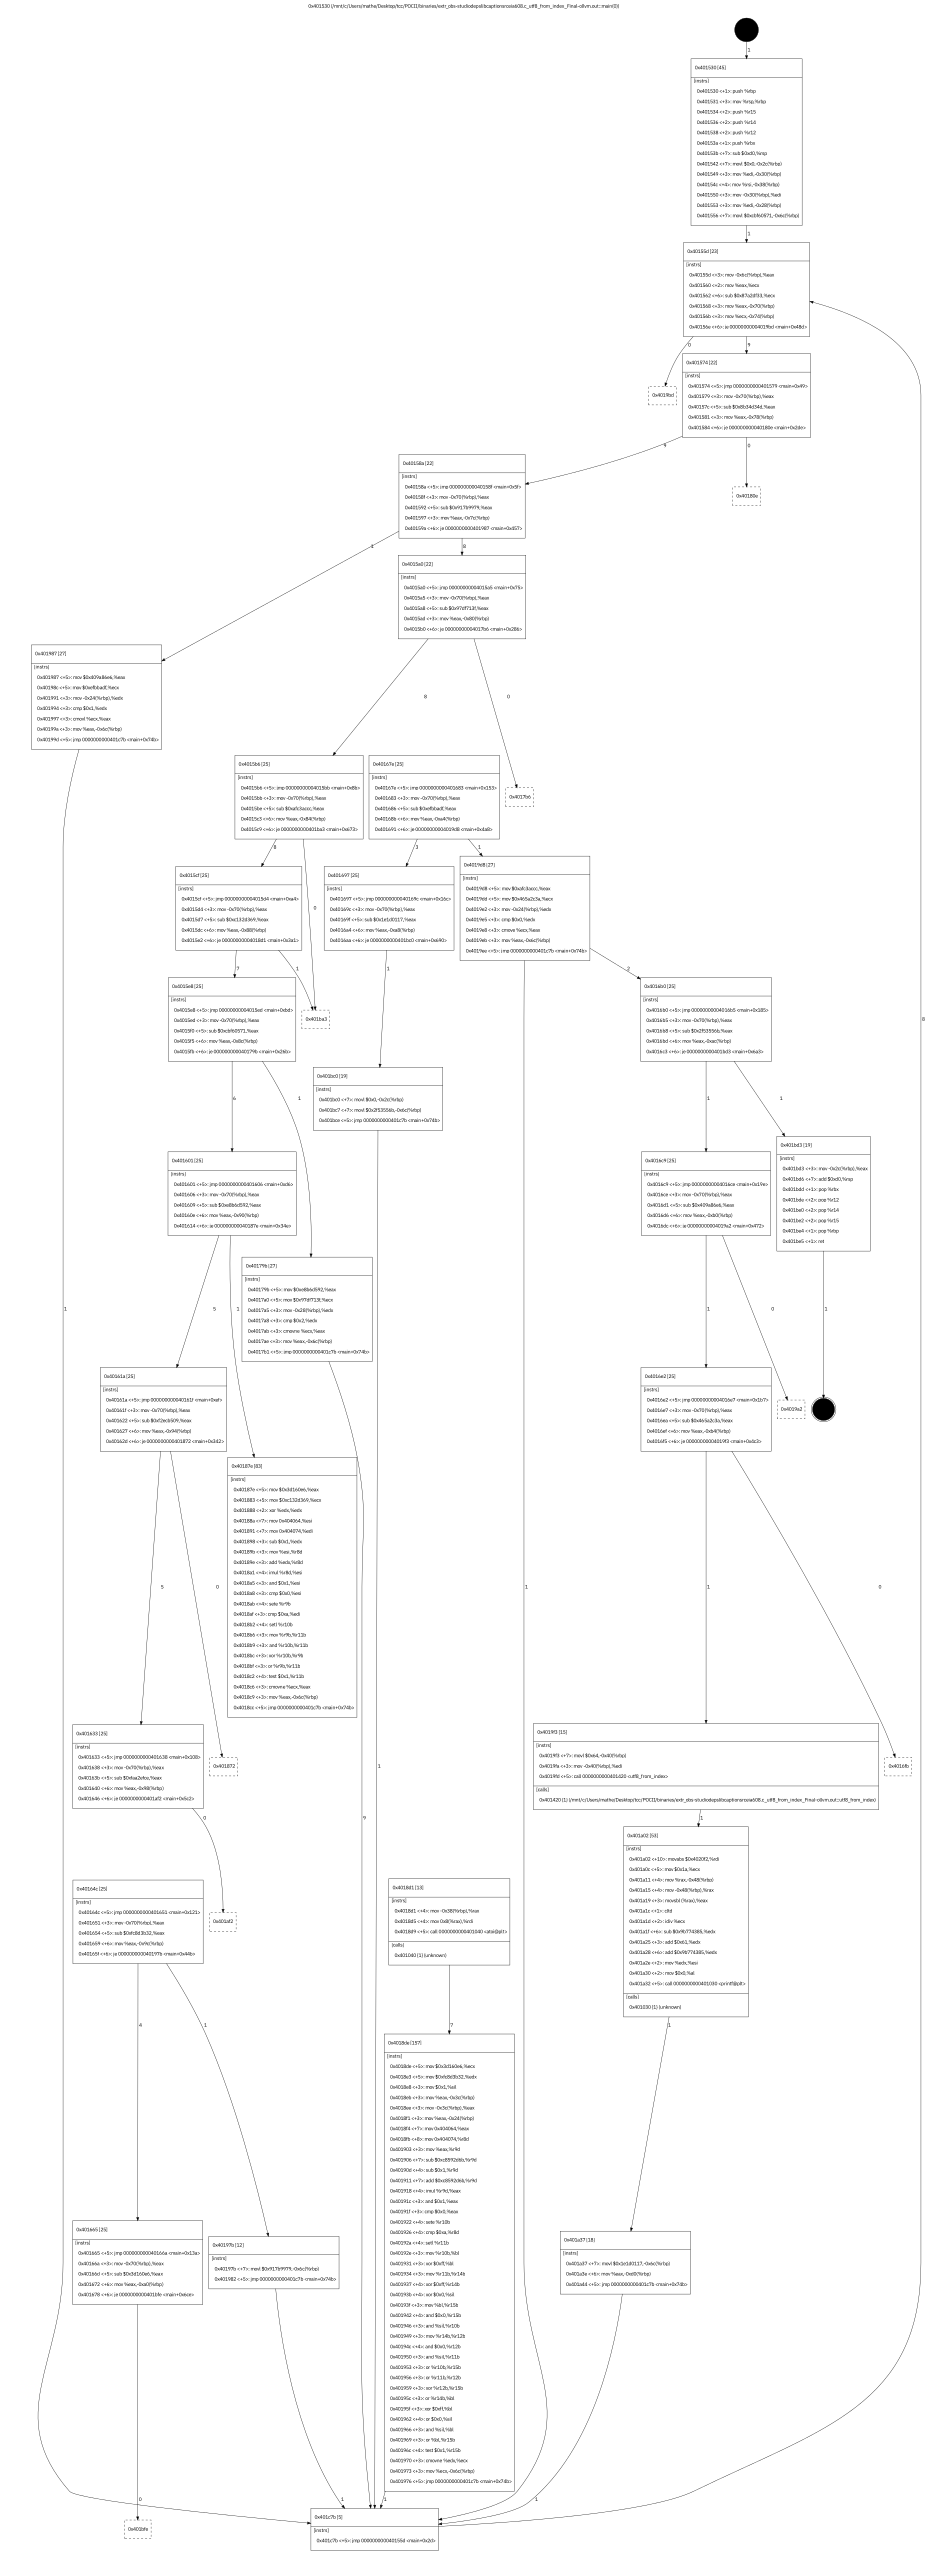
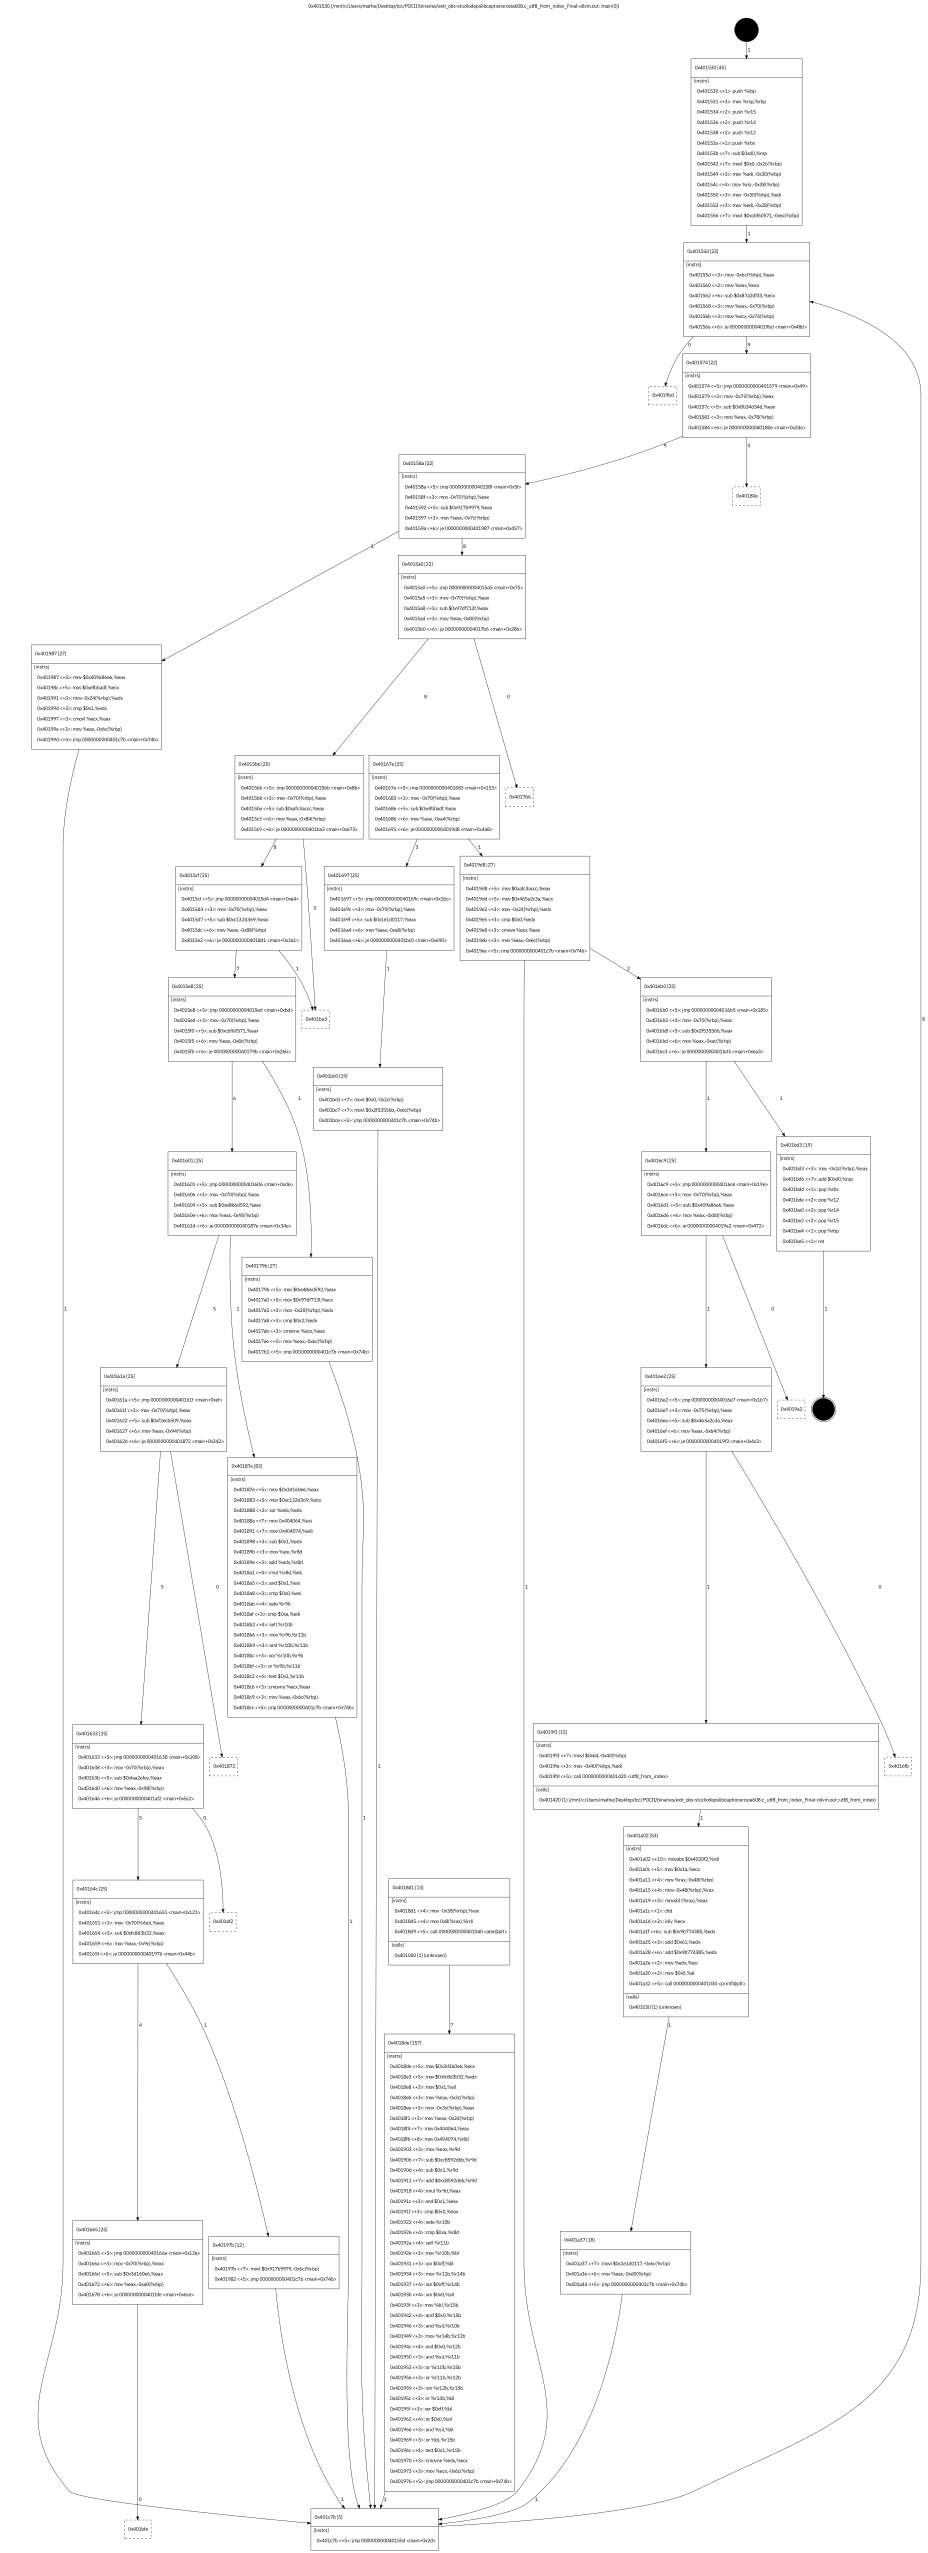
edge "0x40179b [27]" -> "0x401c7b [5]": label " 9" -> " 1"
edge "0x401633 [25]" -> "0x40164c [25]": added, label "5"
edge "0x40187e [83]" -> "0x401c7b [5]": added, label "1"
